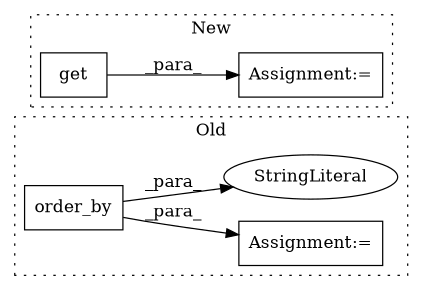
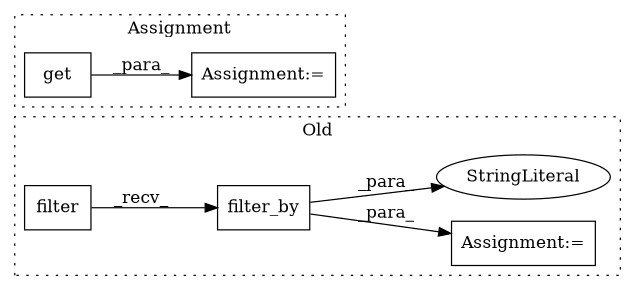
cluster "New": label "New" -> "Assignment"
node "filter": added
node "order_by": label "order_by" -> "filter_by"
